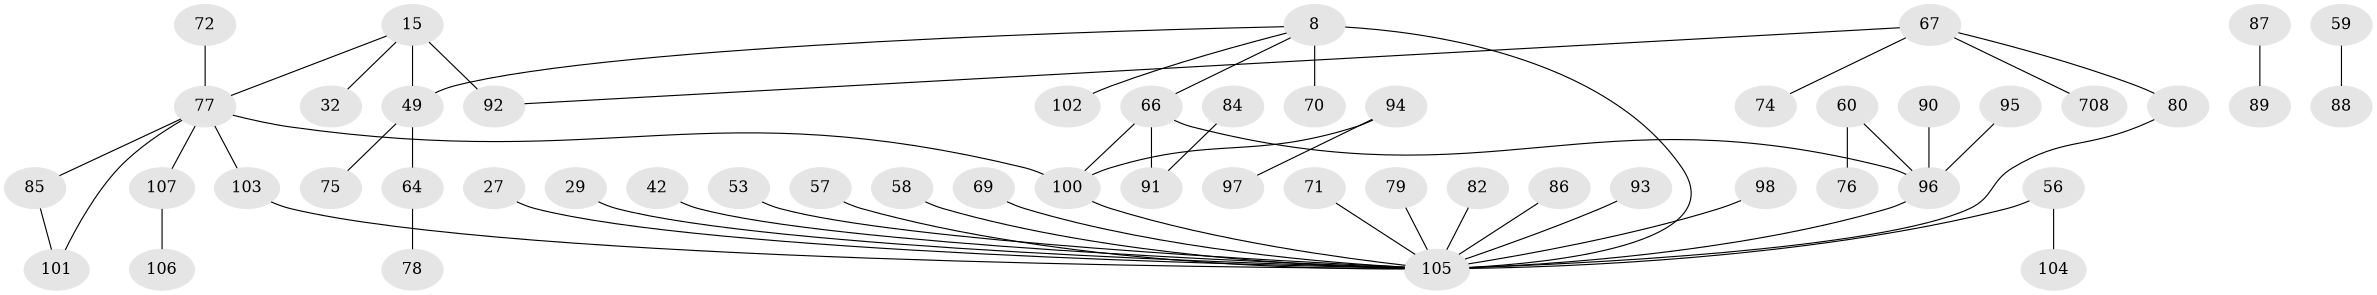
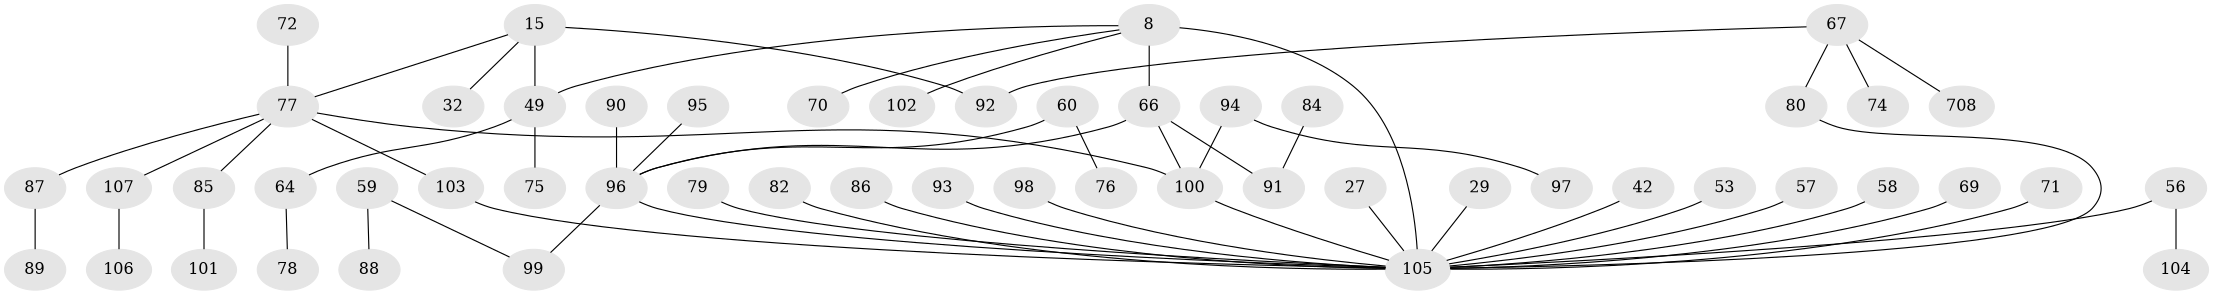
edge "77" -- "101": now "77" -- "87"
node "99": added
